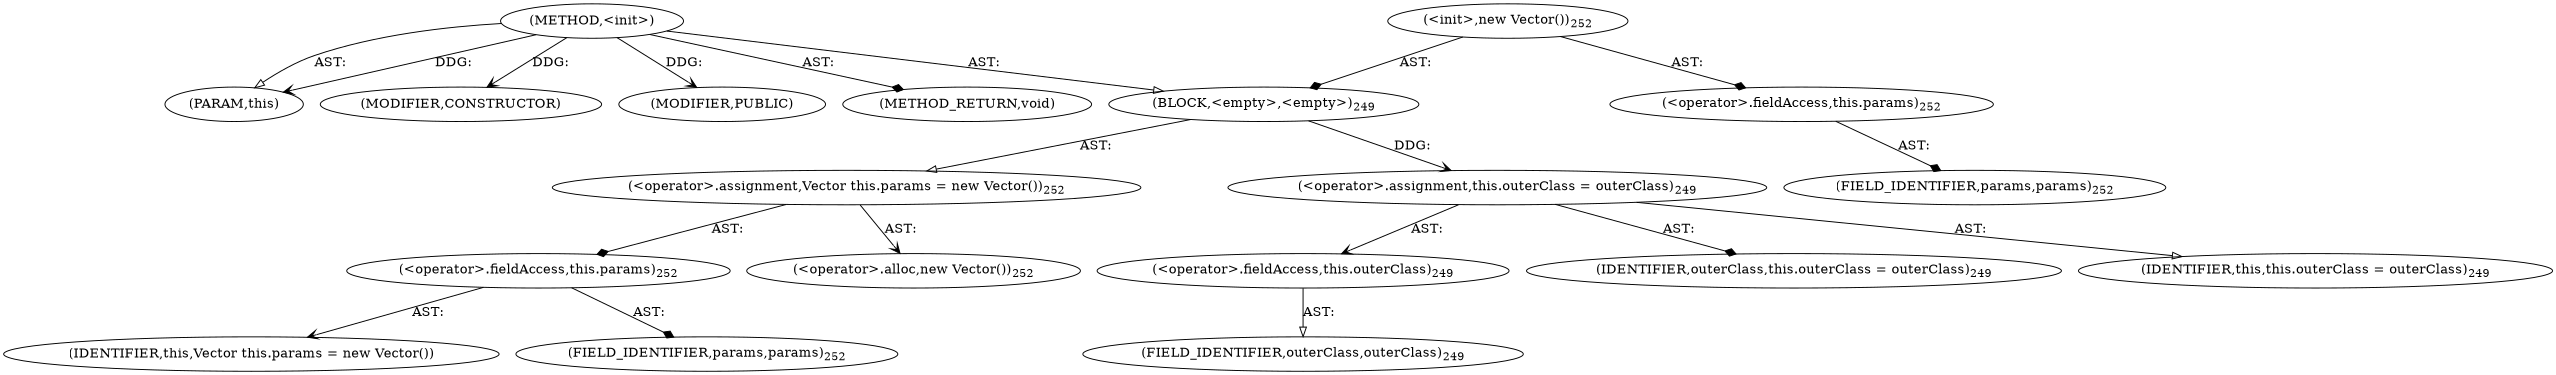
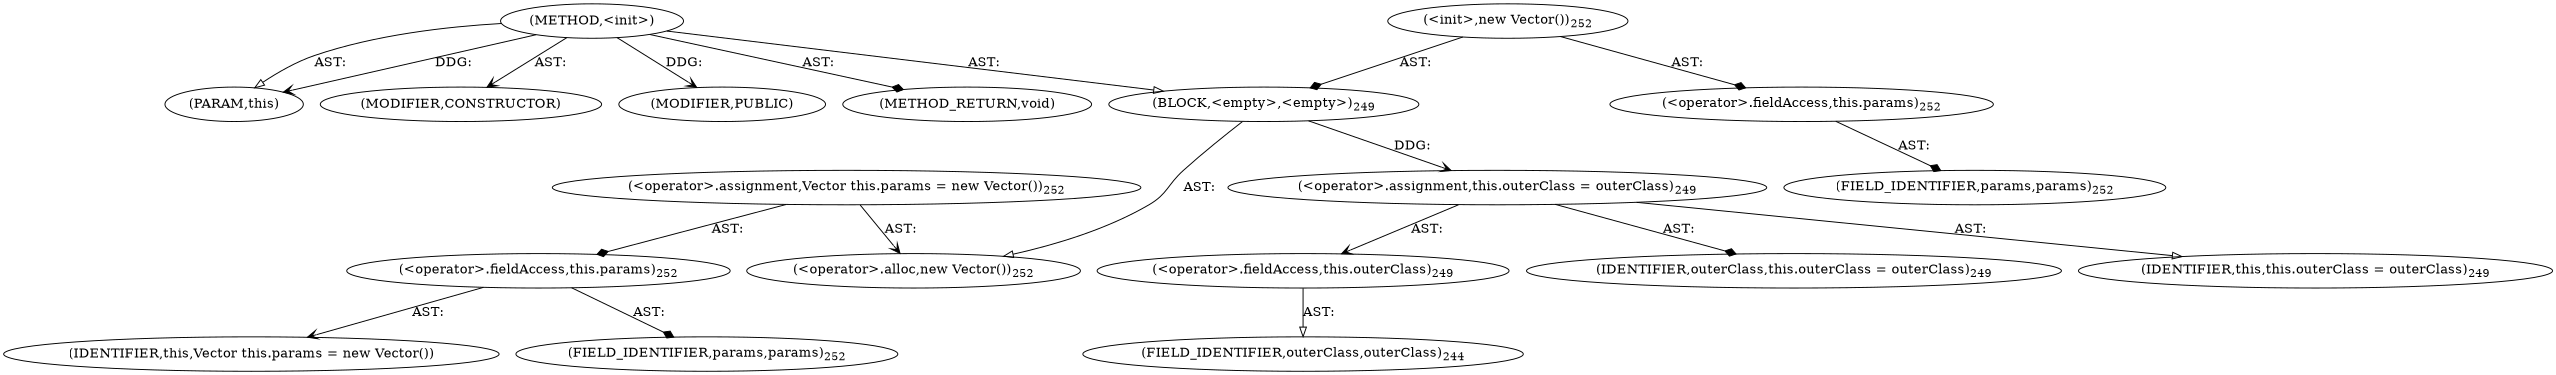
edge "(METHOD,<init>)" -> "(MODIFIER,CONSTRUCTOR)": label "DDG: " -> "AST: "
edge "(BLOCK,<empty>,<empty>)" -> "(<operator>.assignment,Vector this.params = new Vector())": now "(BLOCK,<empty>,<empty>)" -> "(<operator>.alloc,new Vector())"
node "(FIELD_IDENTIFIER,outerClass,outerClass)": text "249" -> "244"
